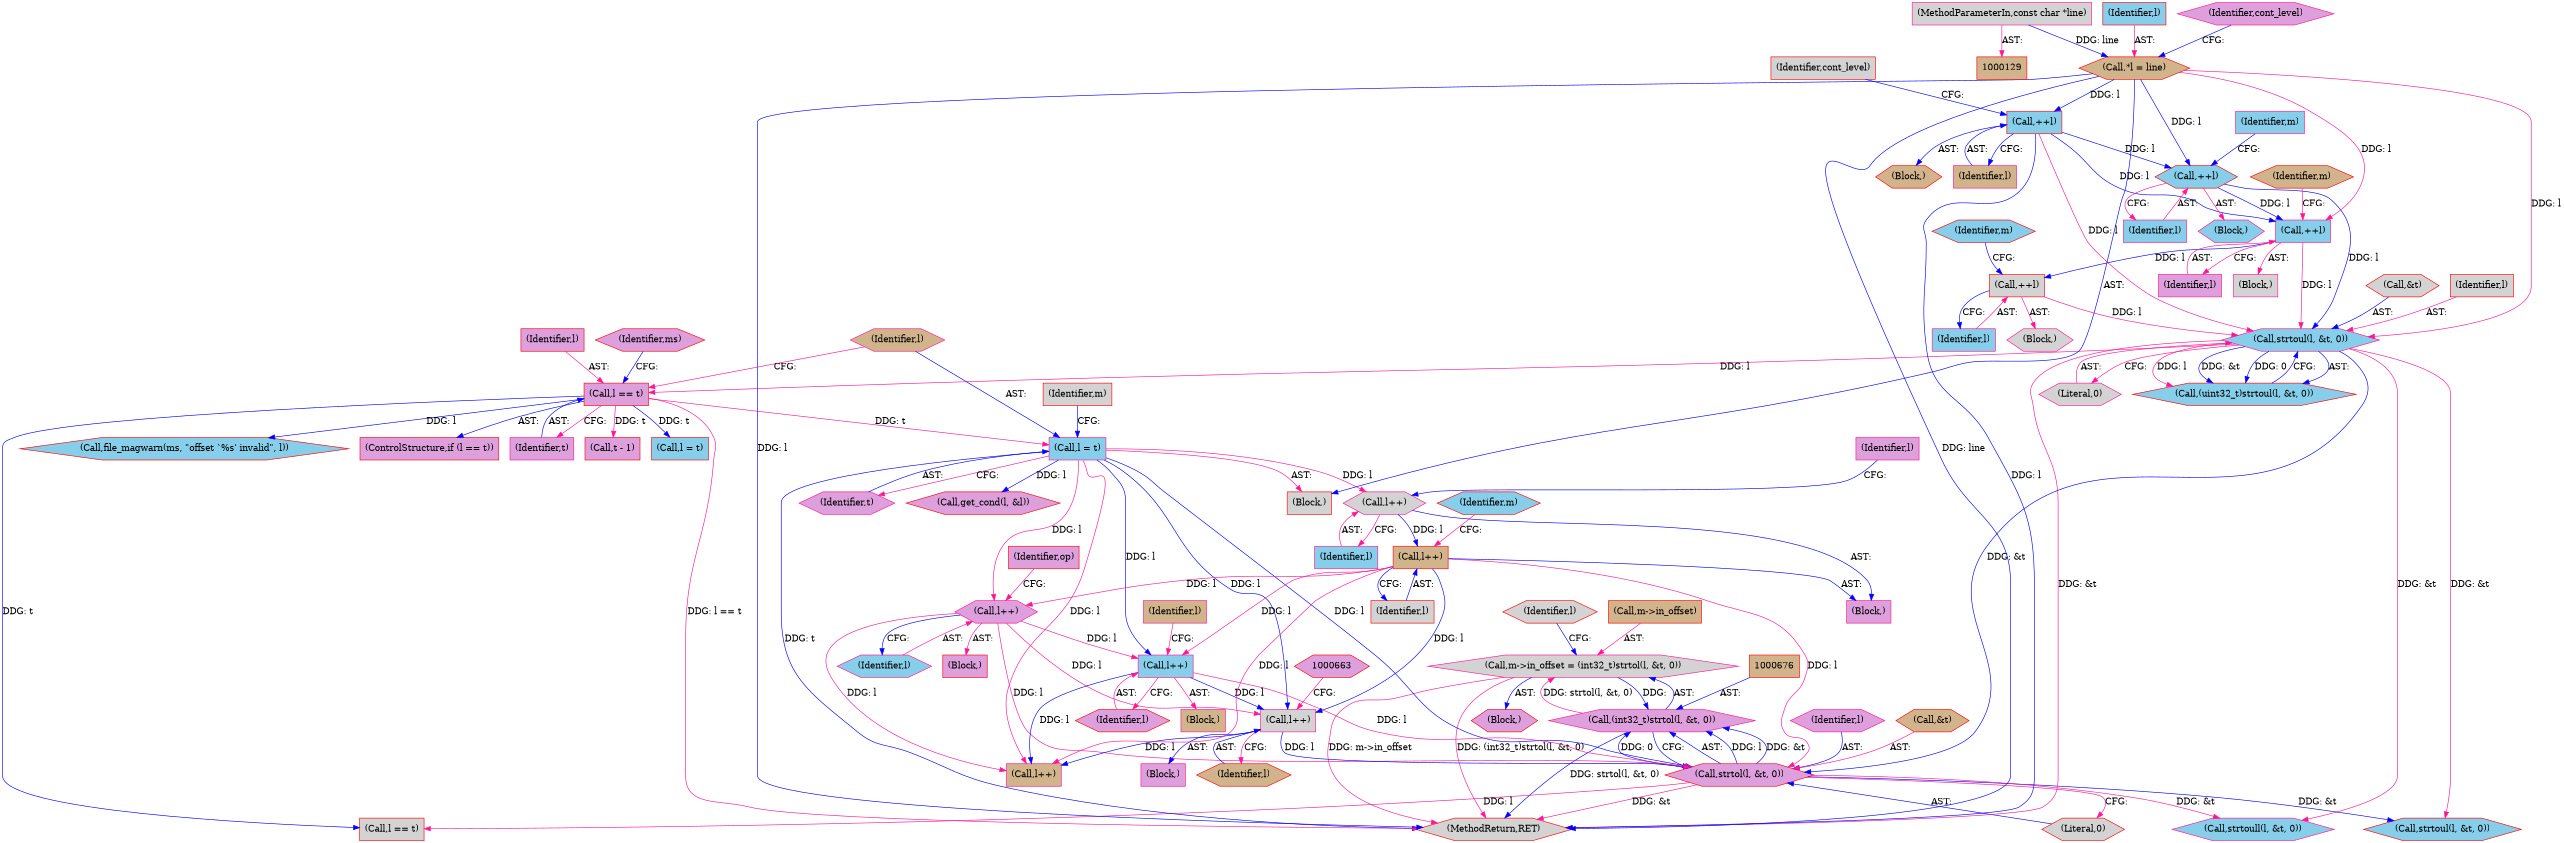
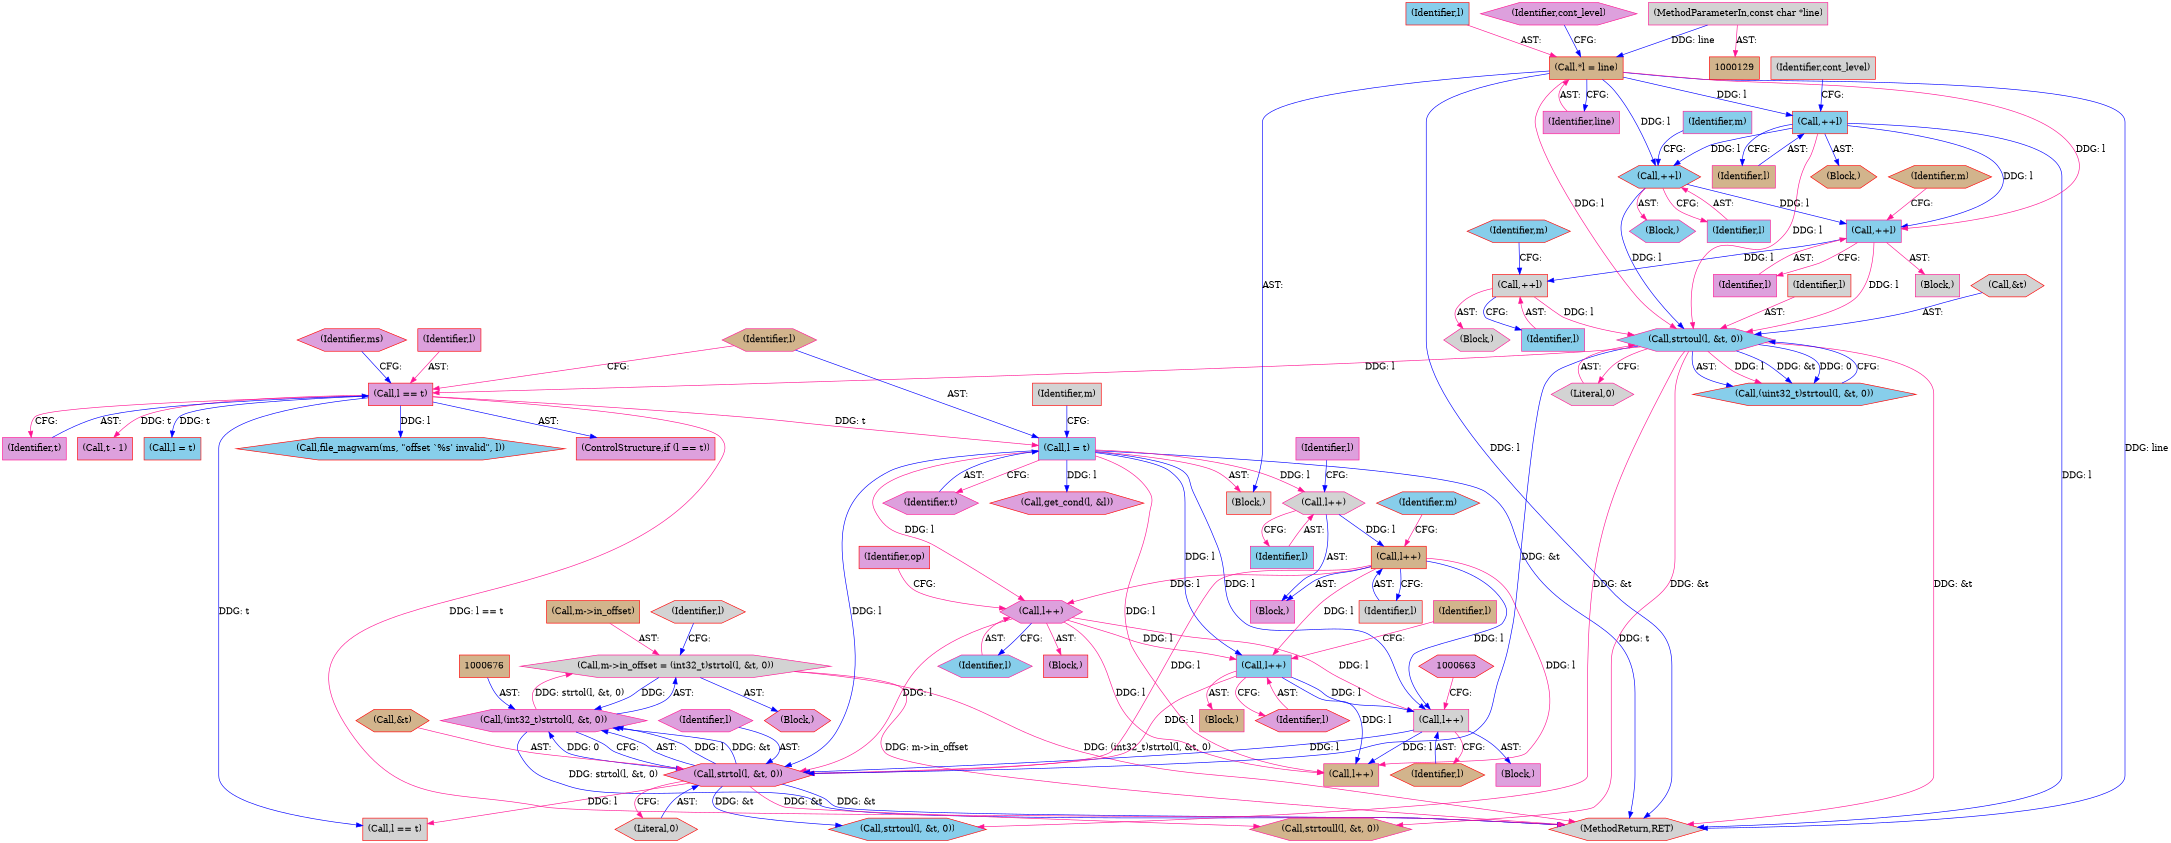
node "(Call,*l = line)": shape hexagon -> box
node "(Identifier,line)": added
edge "(Call,strtol(l, &t, 0))" -> "(MethodReturn,RET)": color deeppink -> blue
node "(Call,strtoull(l, &t, 0))": fillcolor skyblue -> tan
